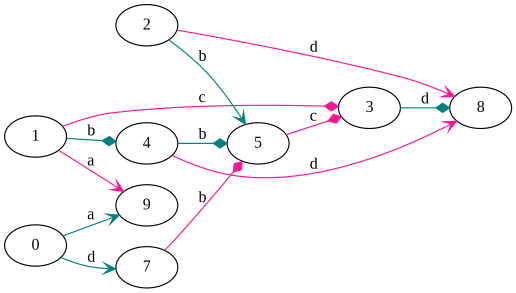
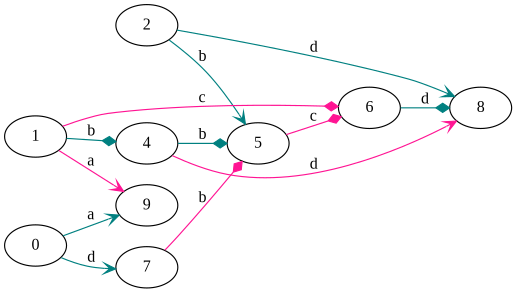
edge "2" -> "8": color deeppink -> teal
node "3": label "3" -> "6"
